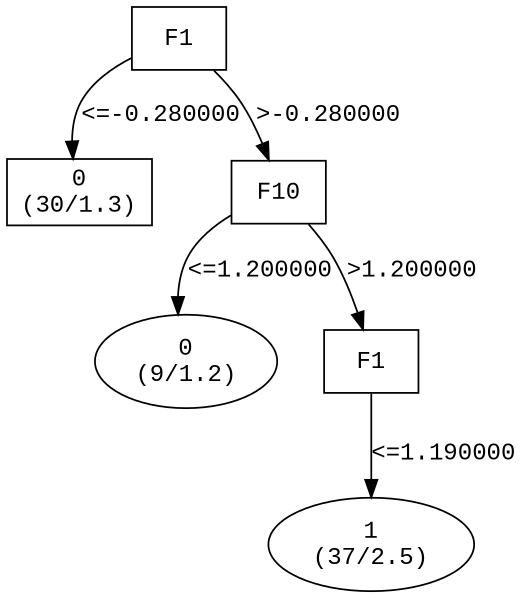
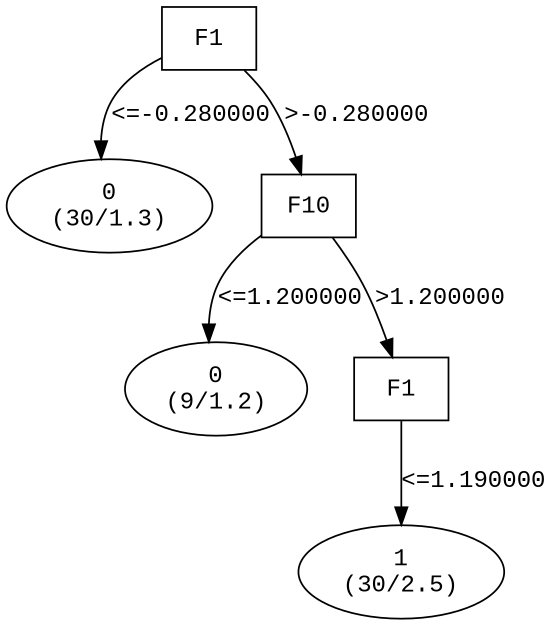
node "0 (30/1.3)": shape box -> ellipse
node "1 (37/2.5)": label "1 (37/2.5)" -> "1 (30/2.5)"
